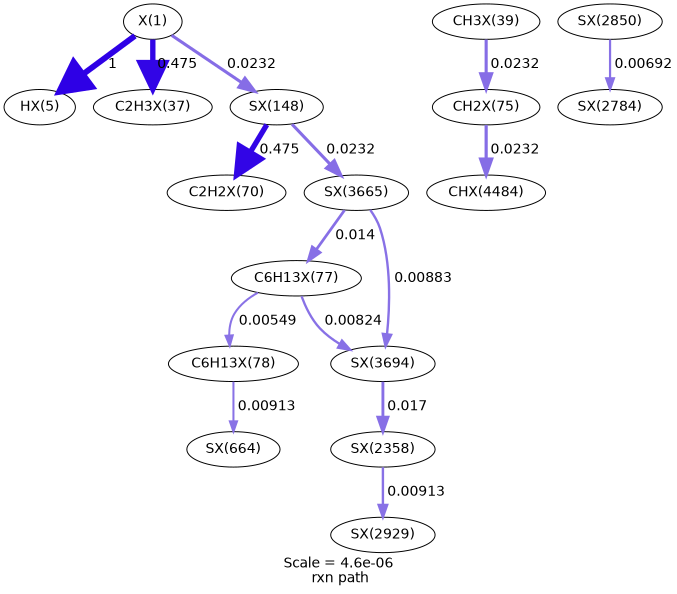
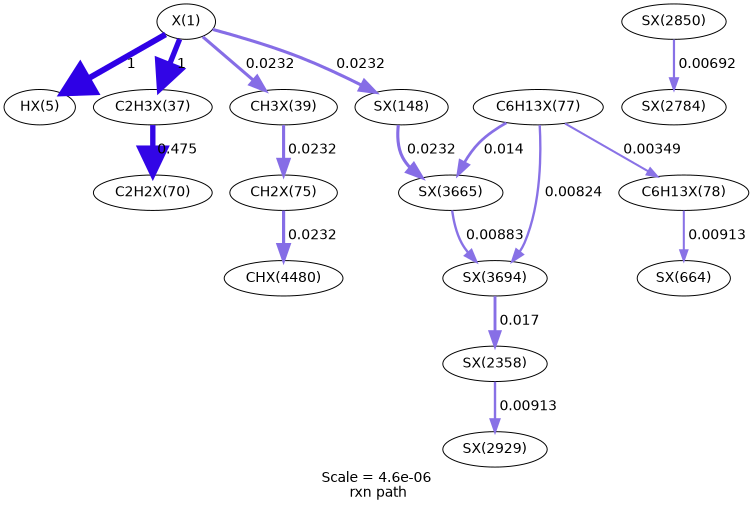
edge "X(1)" -> "CH3X(39)": added, label "0.0232"
edge "X(1)" -> "C2H3X(37)": label " 0.475" -> " 1"
edge "SX(148)" -> "C2H2X(70)": now "C2H3X(37)" -> "C2H2X(70)"
node "CHX(4484)": label "CHX(4484)" -> "CHX(4480)"
edge "SX(3665)" -> "C6H13X(77)": reversed
edge "C6H13X(77)" -> "C6H13X(78)": label " 0.00549" -> " 0.00349"
